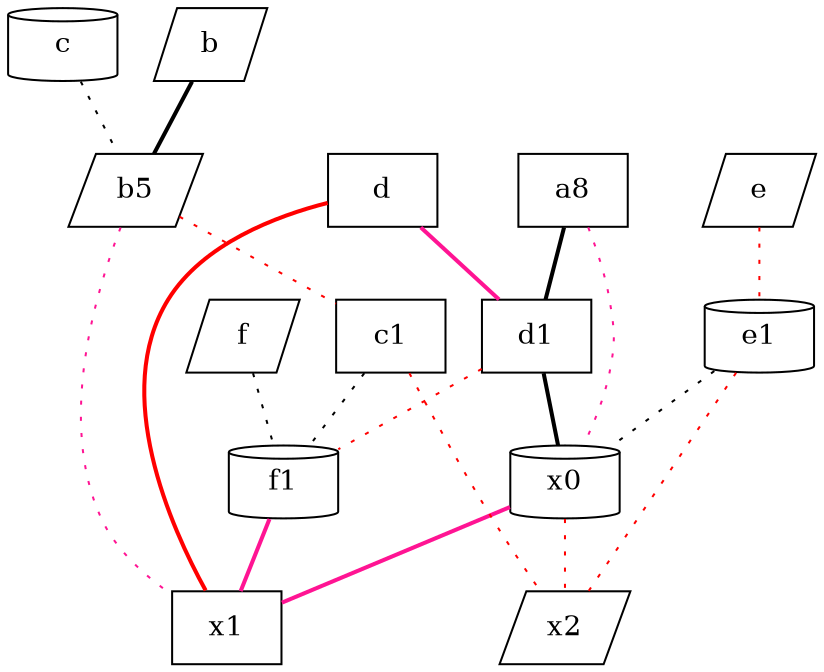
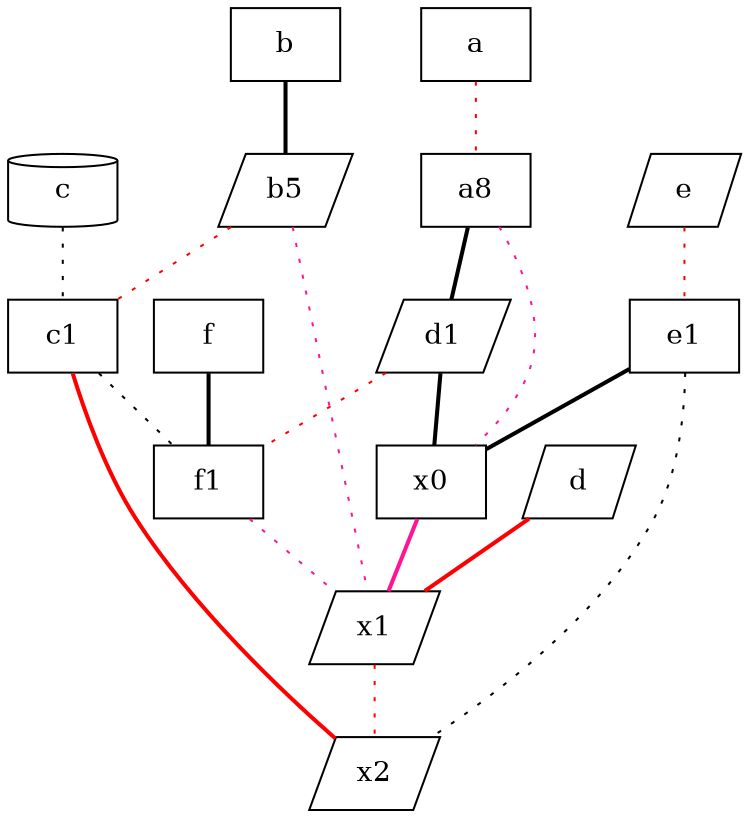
node "b": shape parallelogram -> box
node "a": added
edge "c" -- "b5": now "c" -- "c1"
node "d": shape box -> parallelogram
edge "d" -- "d1": removed
node "f": shape parallelogram -> box
node "d1": shape box -> parallelogram
node "e1": shape cylinder -> box
edge "f" -- "f1": style dotted -> bold
edge "e1" -- "x0": style dotted -> bold
node "f1": shape cylinder -> box
node "x0": shape cylinder -> box
edge "e1" -- "x2": color red -> black
edge "c1" -- "x2": style dotted -> bold
edge "f1" -- "x1": style bold -> dotted
edge "x0" -- "x2": now "x1" -- "x2"
node "x1": shape box -> parallelogram
